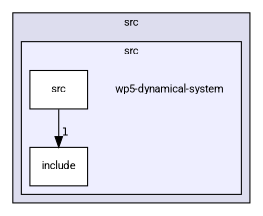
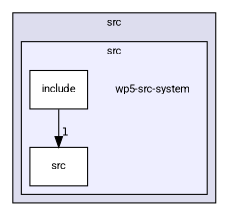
node "wp5-dynamical-system": label "wp5-dynamical-system" -> "wp5-src-system"
edge "src" -> "include": reversed
